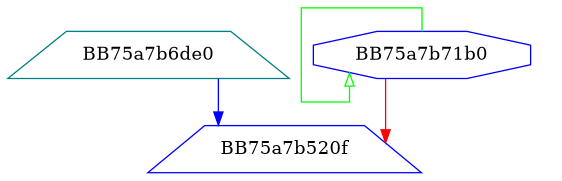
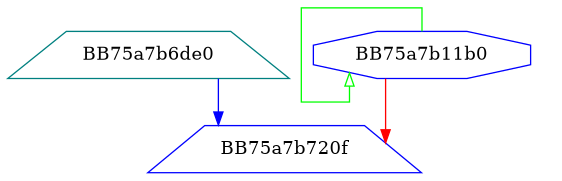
node "BB75a7b71b0": label "BB75a7b71b0" -> "BB75a7b11b0"
node "BB75a7b520f": label "BB75a7b520f" -> "BB75a7b720f"
